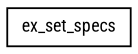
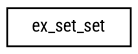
node "ex_set_specs": label "ex_set_specs" -> "ex_set_set"
